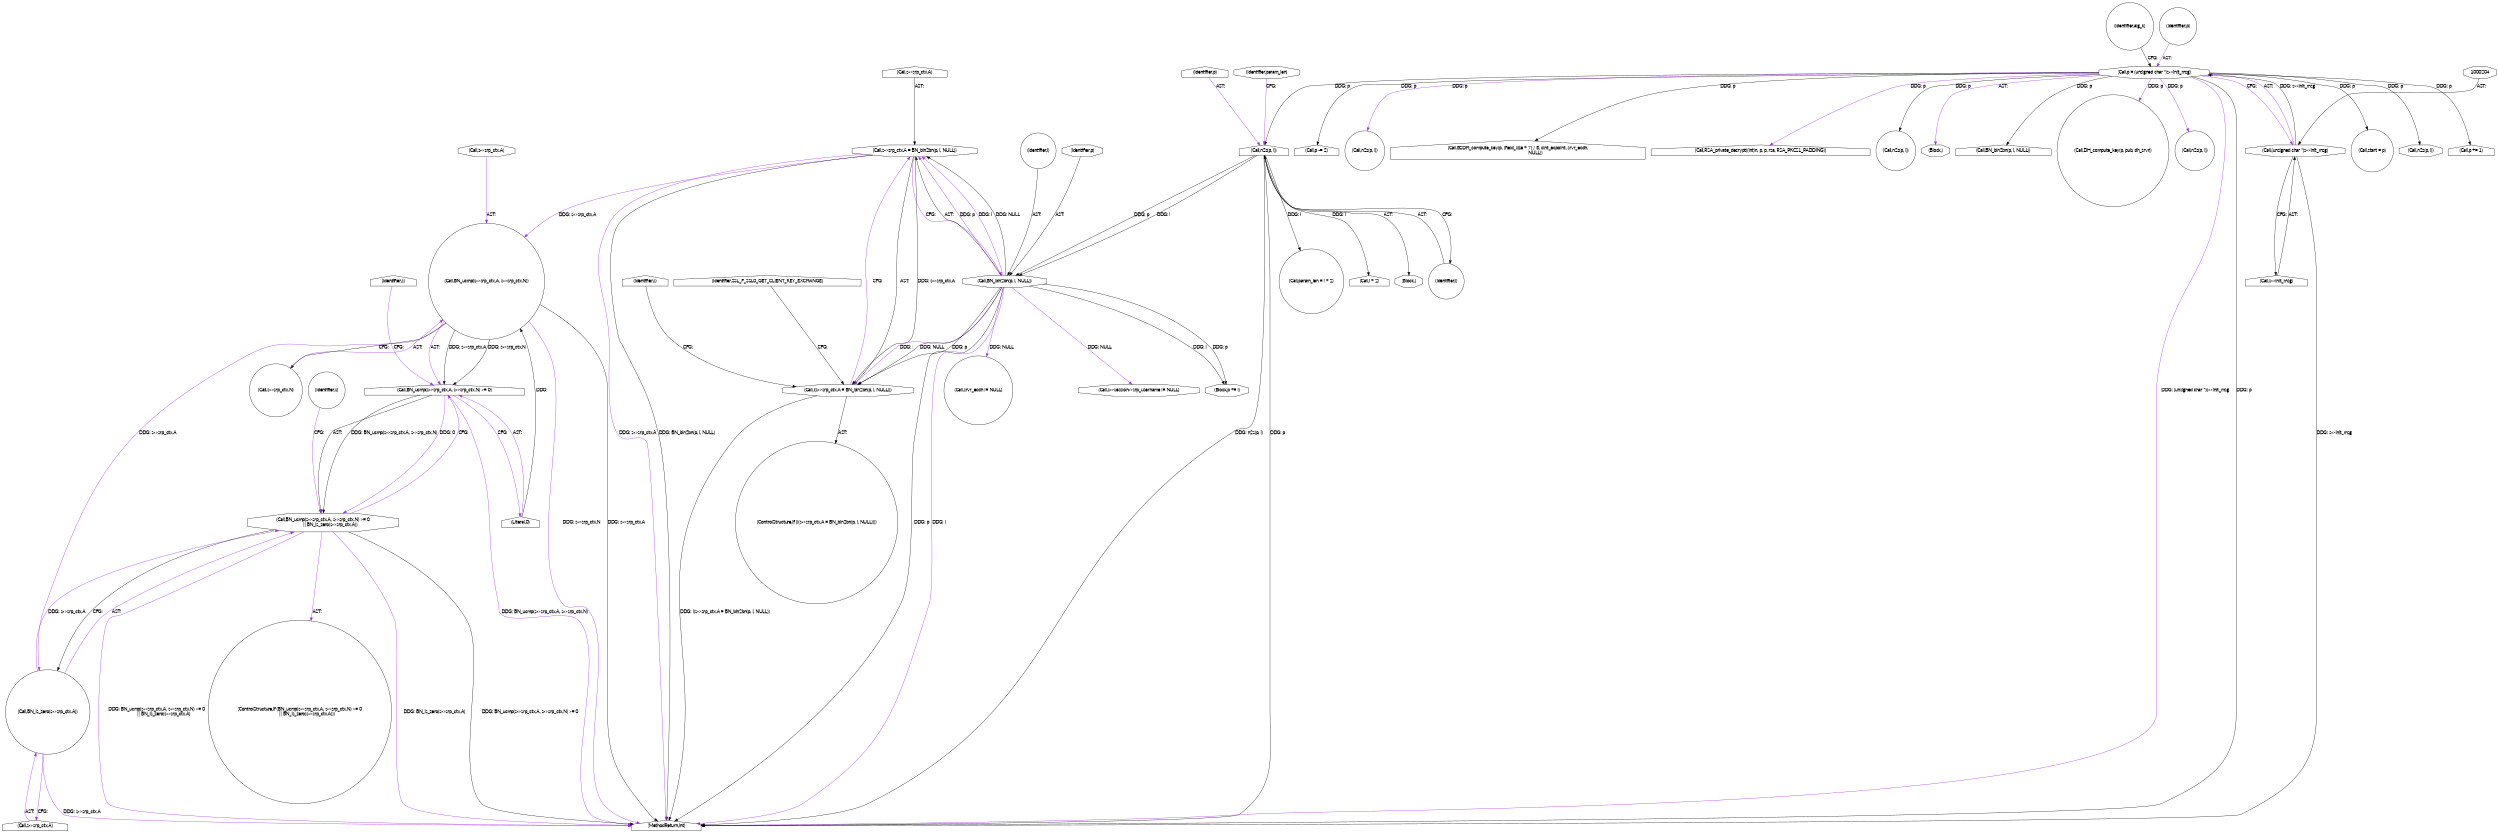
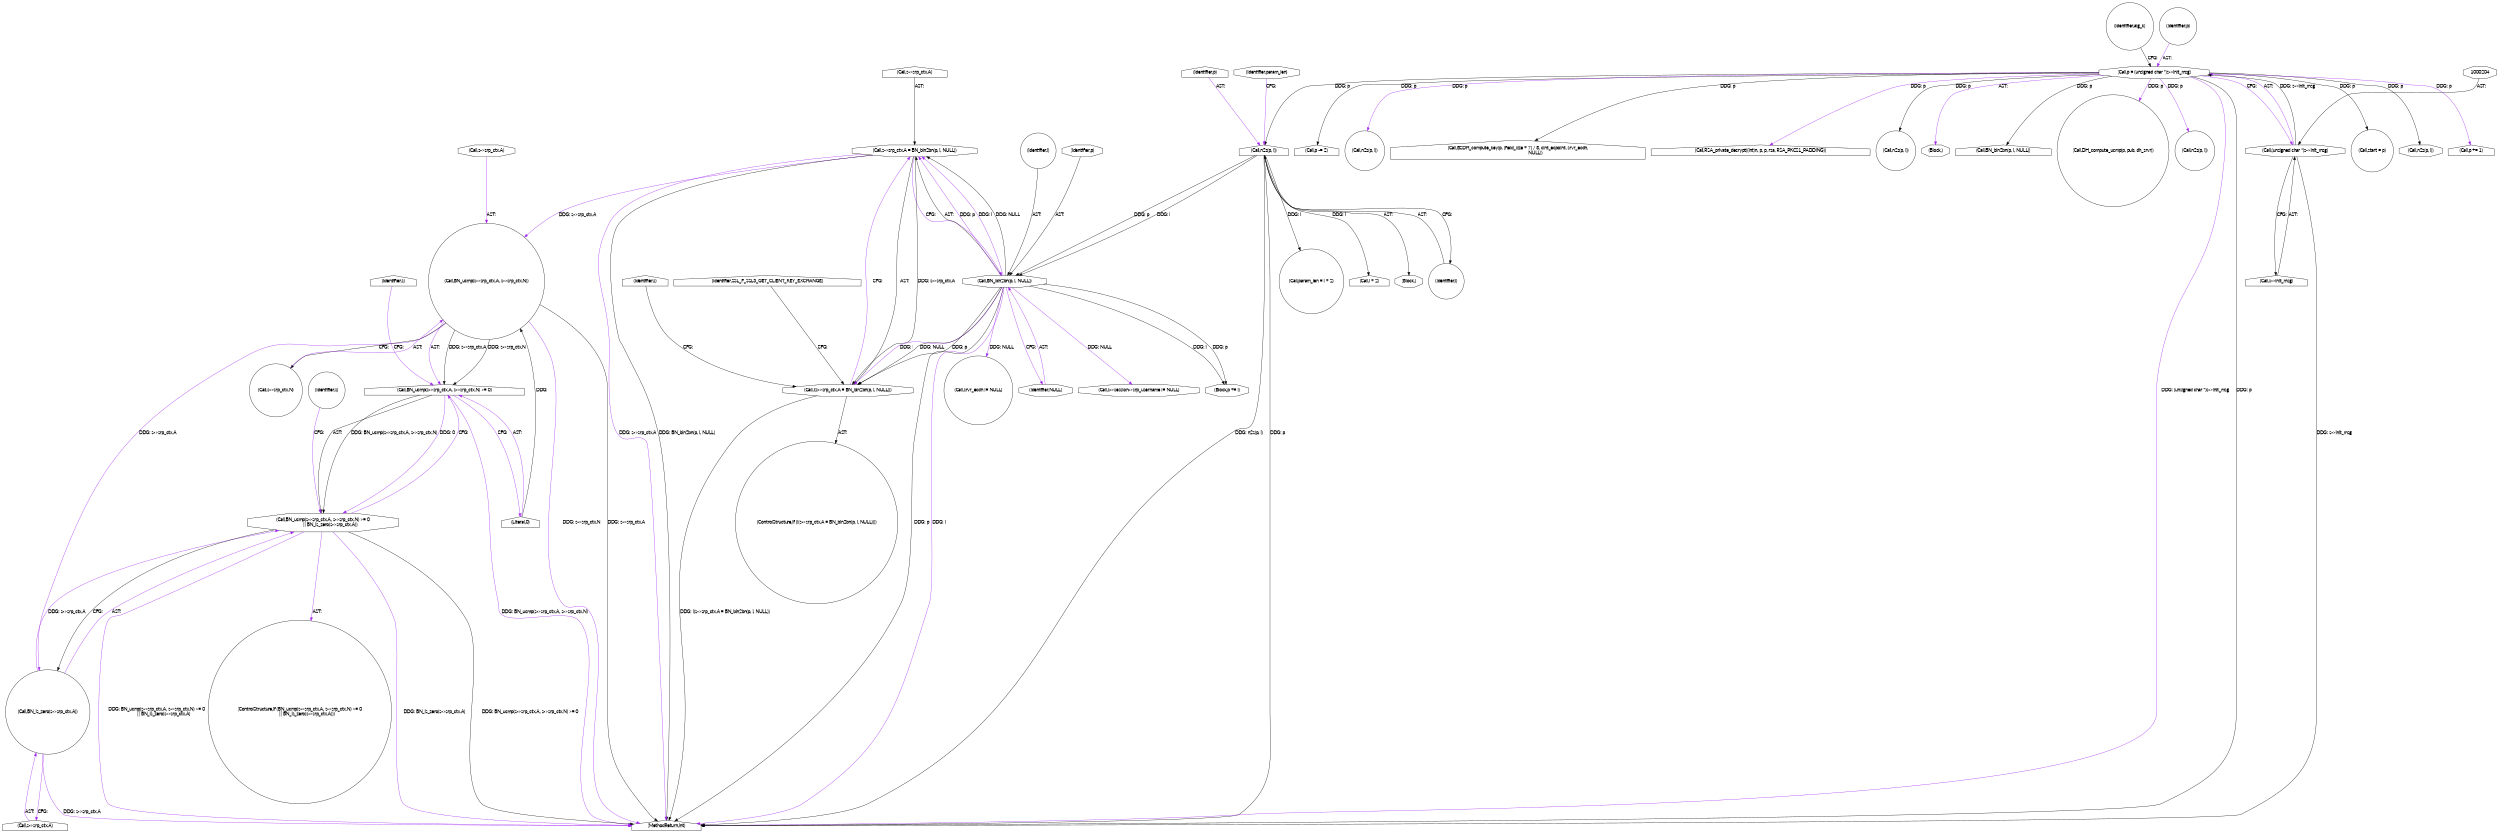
edge "(Call,p = (unsigned char *)s->init_msg)" -> "(Call,p += 1)": color black -> purple
node "(Call,DH_compute_key(p, pub, dh_srvr))": label "(Call,DH_compute_key(p, pub, dh_srvr))" -> "(Call,DH_compute_ucmp(p, pub, dh_srvr))"
node "(Identifier,SSL_F_SSL0_GET_CLIENT_KEY_EXCHANGE)": label "(Identifier,SSL_F_SSL0_GET_CLIENT_KEY_EXCHANGE)" -> "(Identifier,SSL_F_SSL3_GET_CLIENT_KEY_EXCHANGE)"
node "(Identifier,NULL)": added
